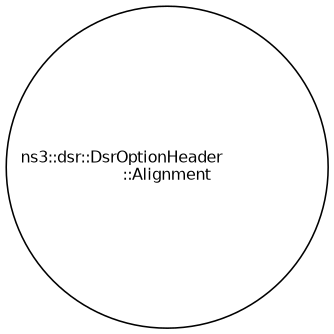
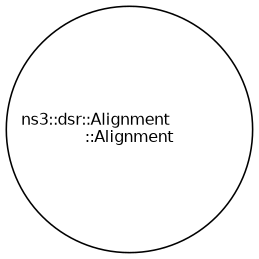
node "ns3::dsr::DsrOptionHeader ::Alignment": label "ns3::dsr::DsrOptionHeader ::Alignment" -> "ns3::dsr::Alignment ::Alignment"
